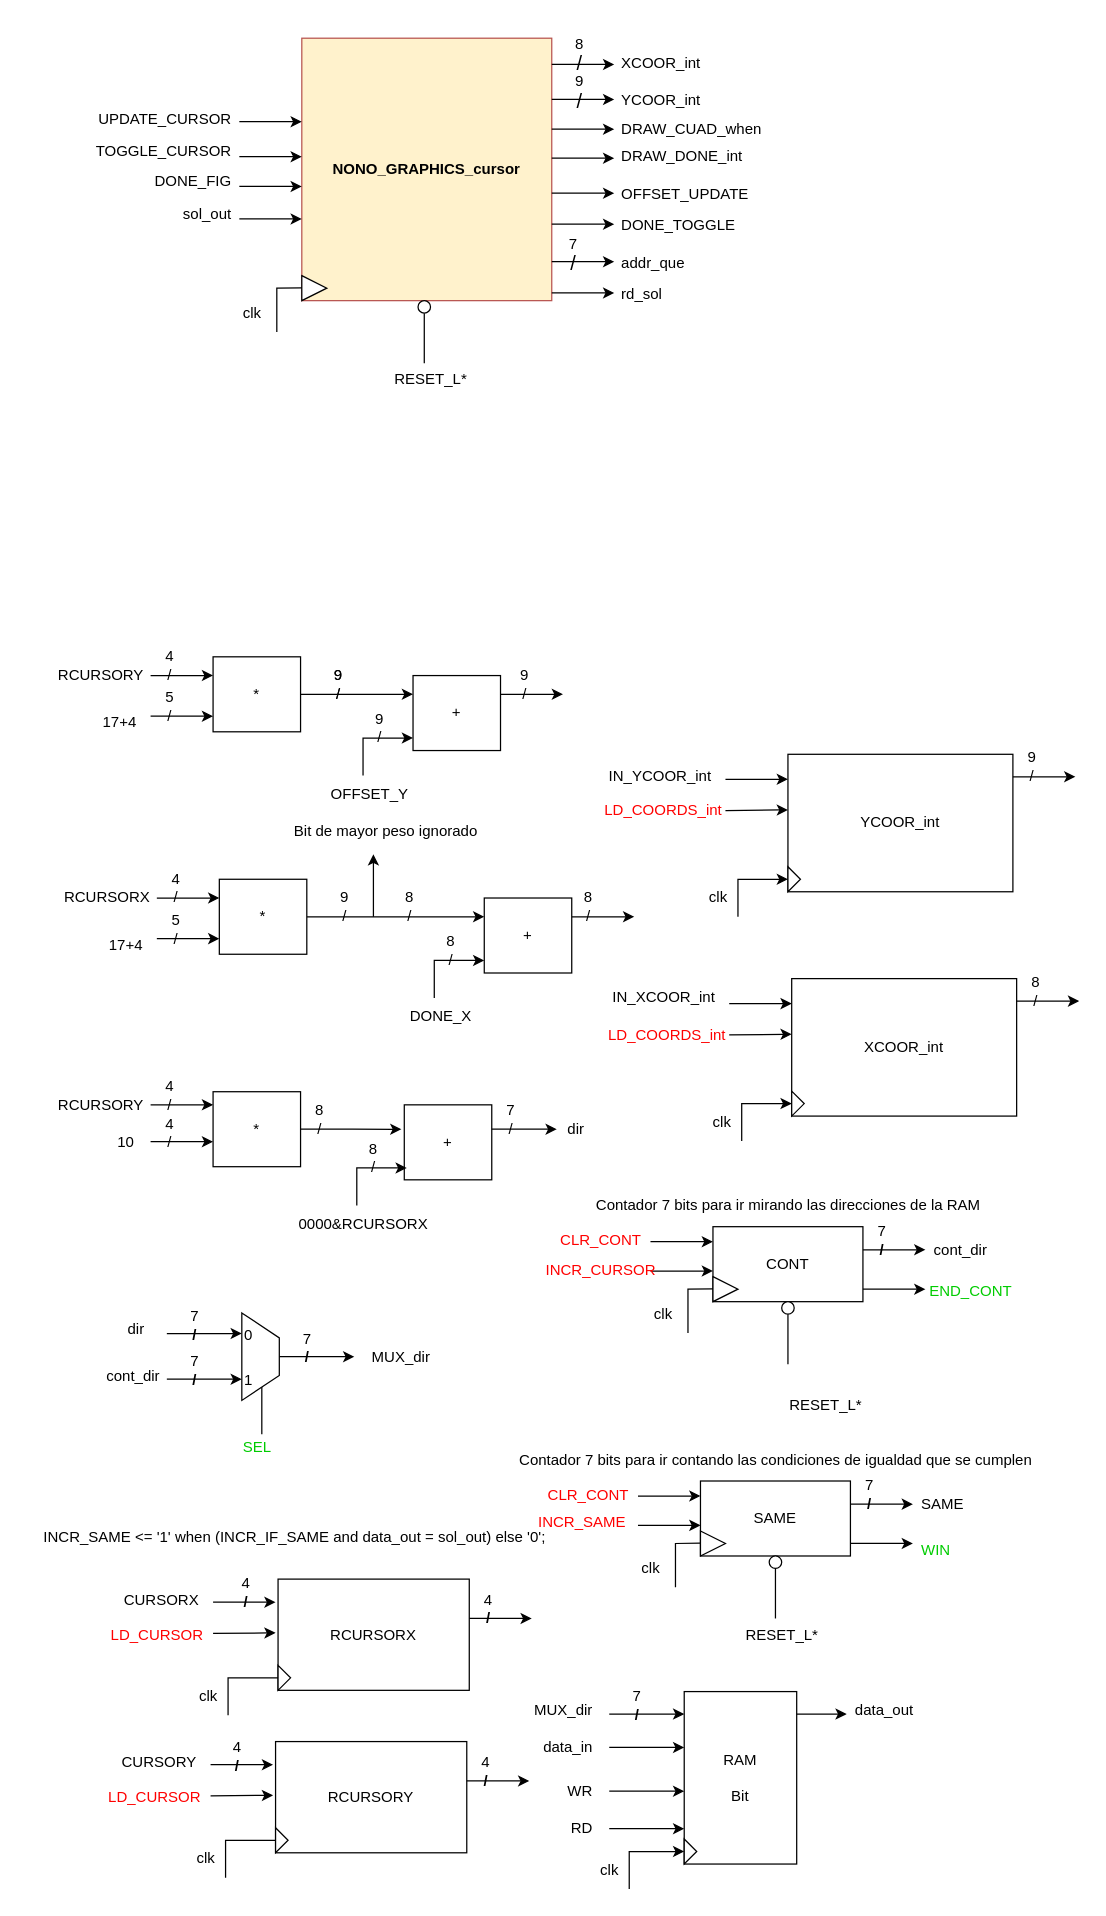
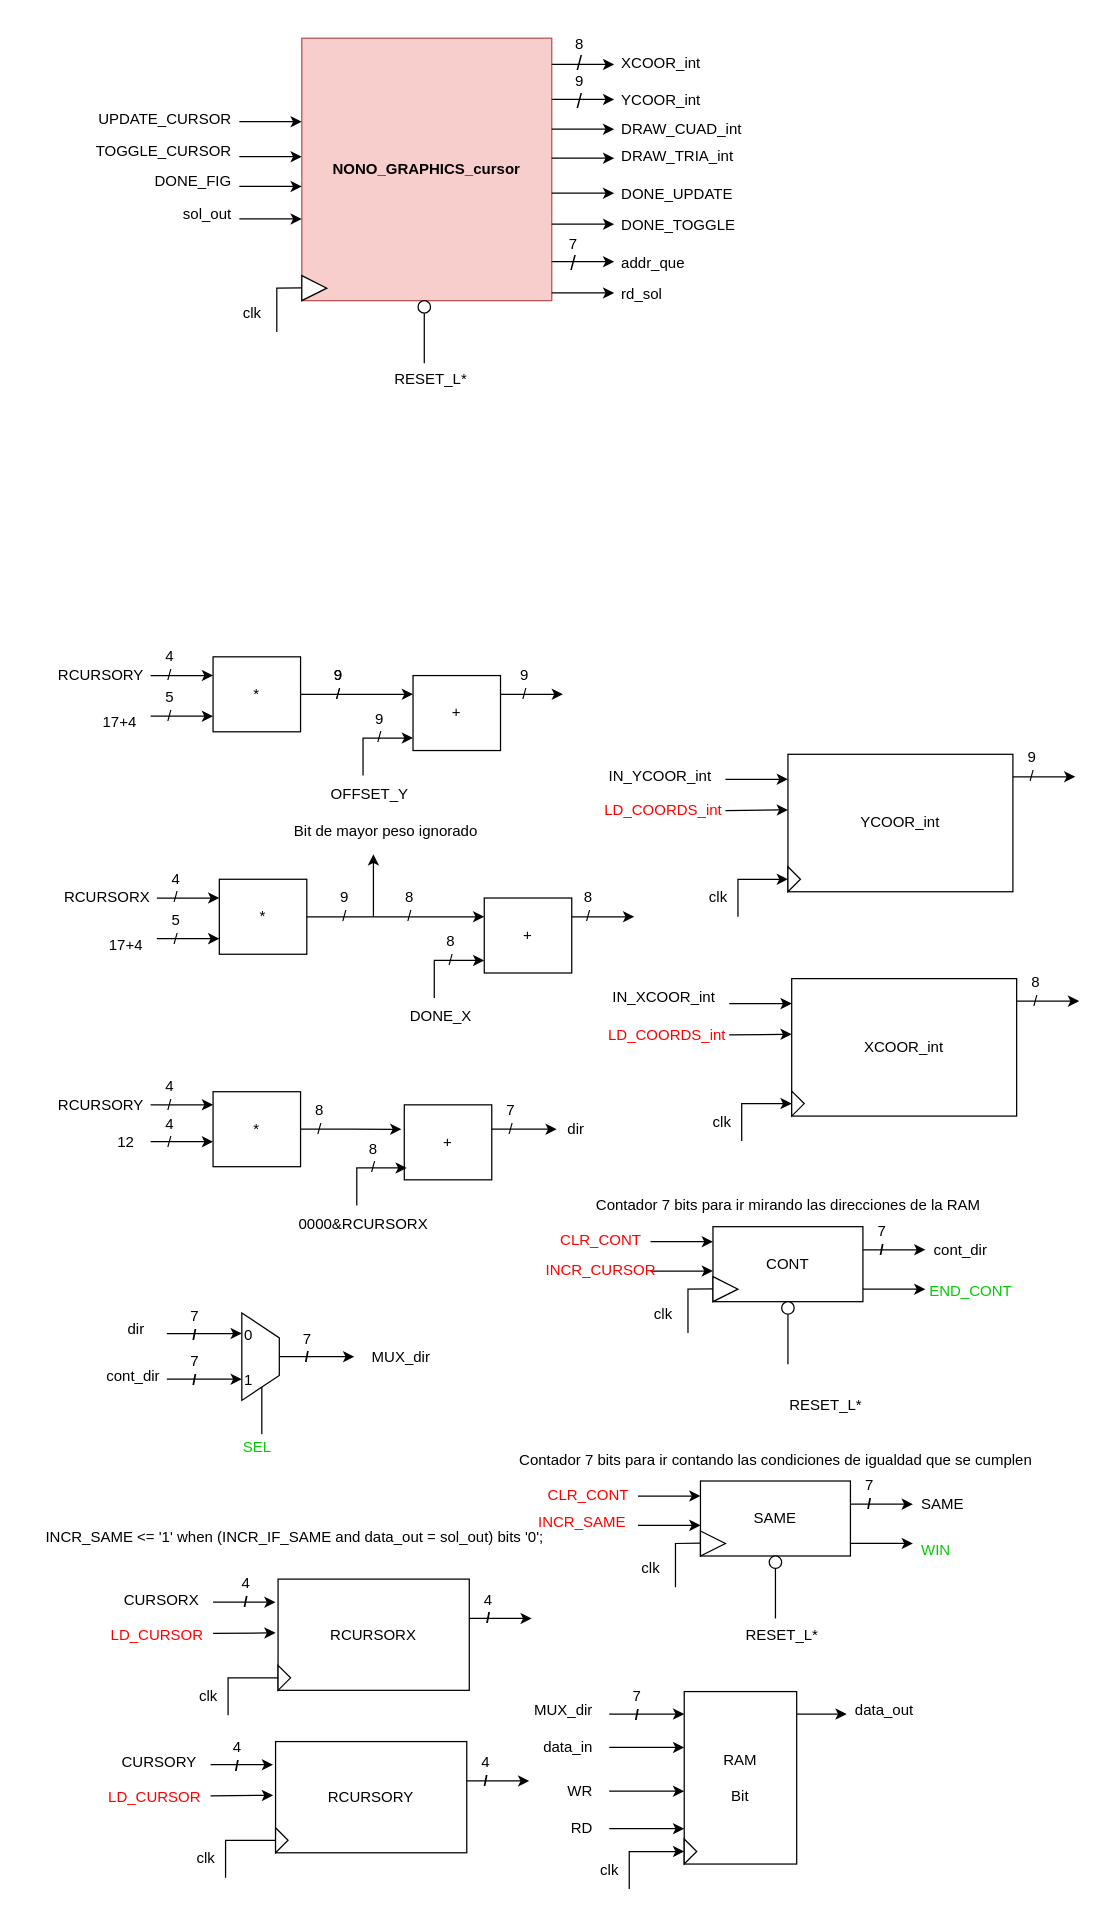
node "DRAW_CUAD_when": label "DRAW_CUAD_when" -> "DRAW_CUAD_int"
node "DRAW_DONE_int": label "DRAW_DONE_int" -> "DRAW_TRIA_int"
node "NONO_GRAPHICS_cursor": fillcolor #fff2cc -> #f8cecc
node "OFFSET_UPDATE": label "OFFSET_UPDATE" -> "DONE_UPDATE"
node "10": label "10" -> "12"
node "INCR_SAME <= '1' when (INCR_IF_SAME and data_out = sol_out) else '0';": label "INCR_SAME <= '1' when (INCR_IF_SAME and data_out = sol_out) else '0';" -> "INCR_SAME <= '1' when (INCR_IF_SAME and data_out = sol_out) bits '0';"
